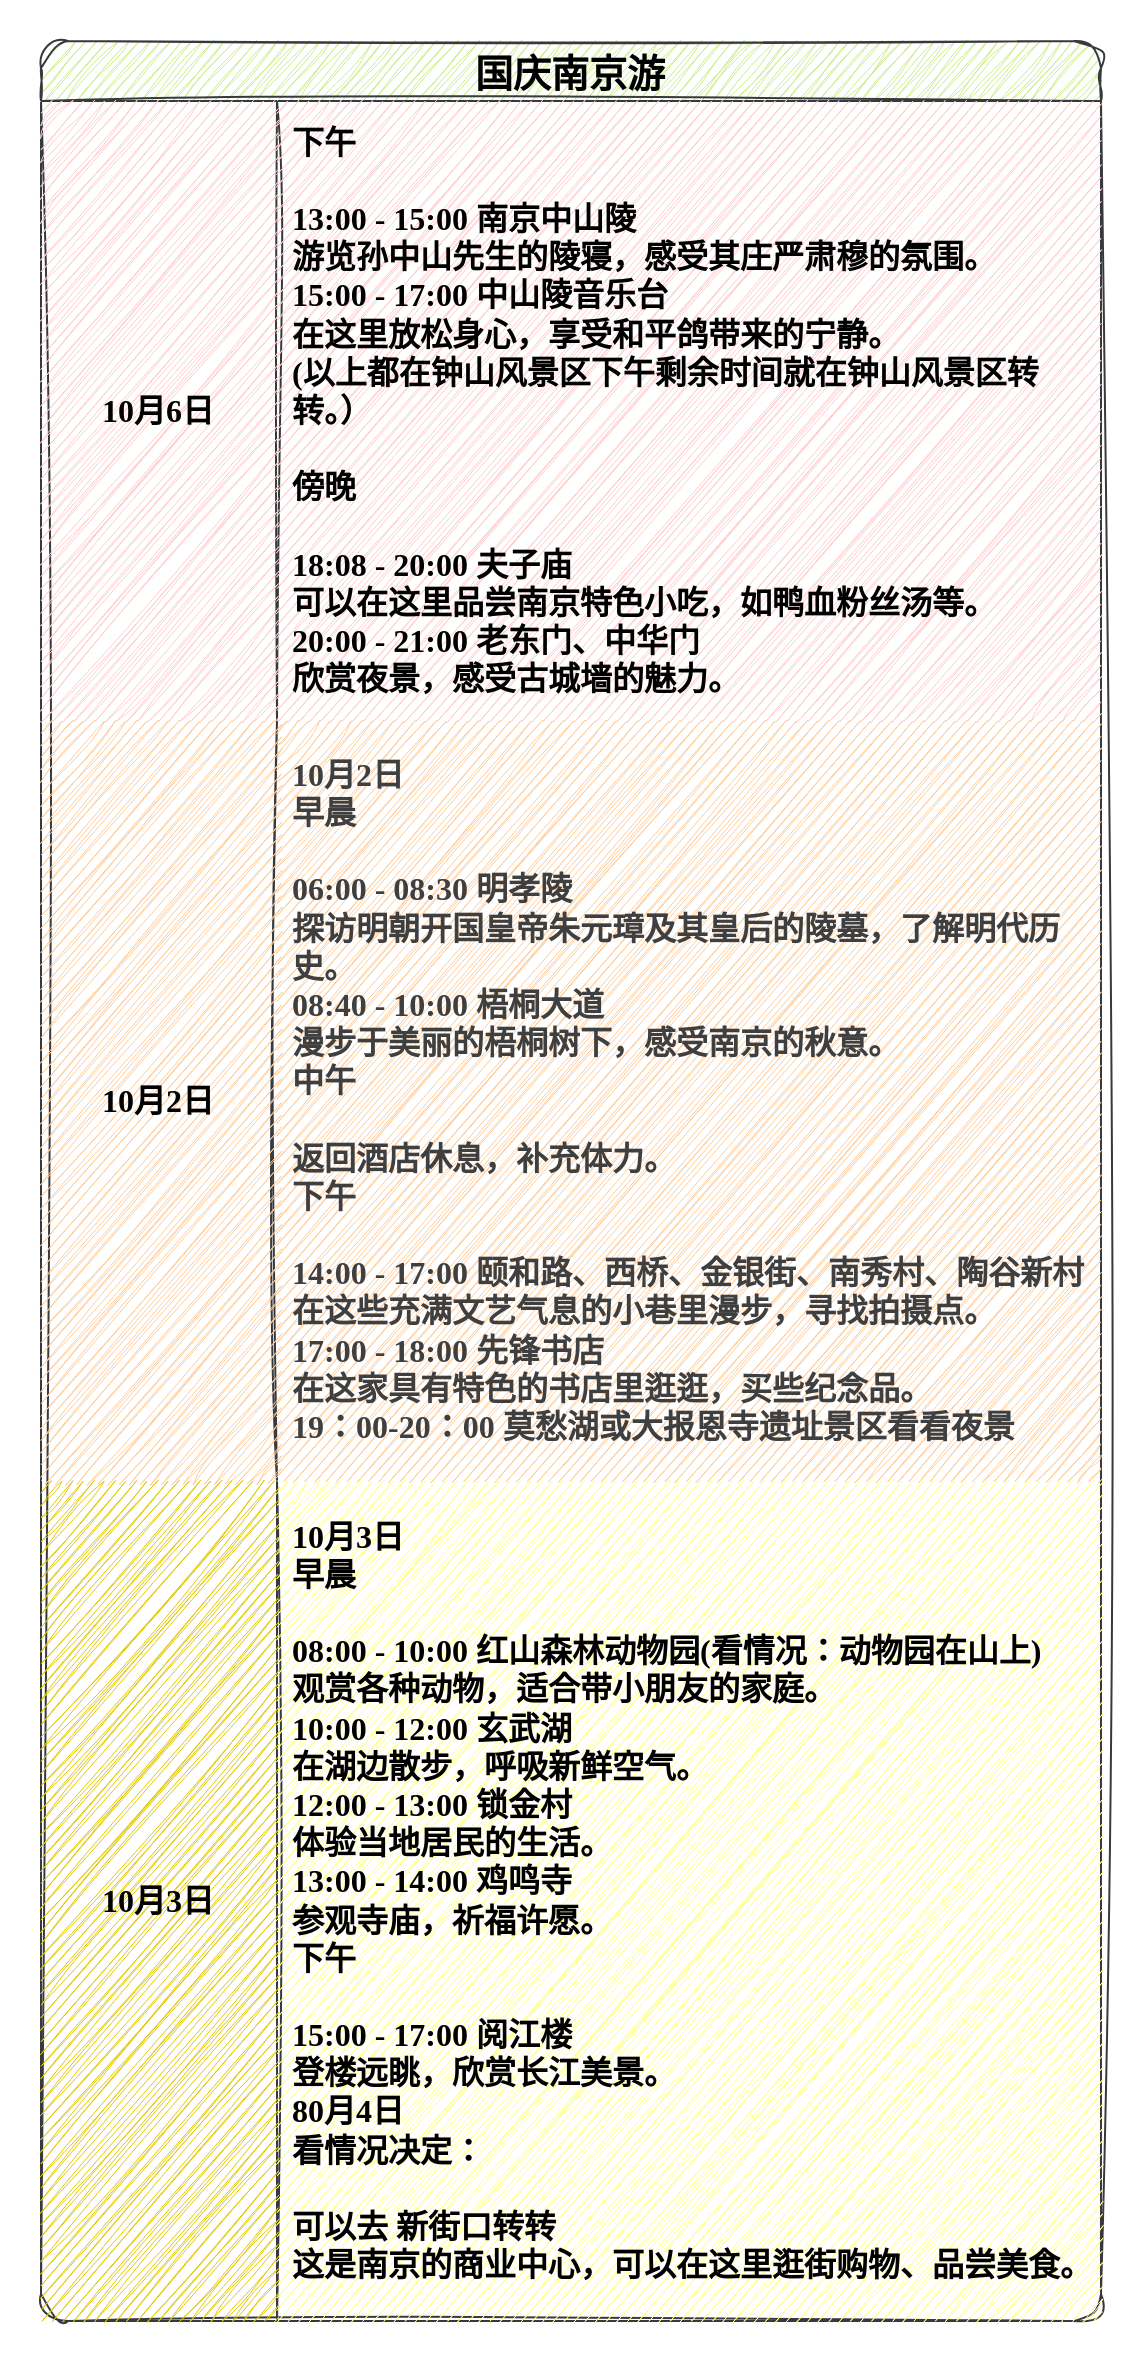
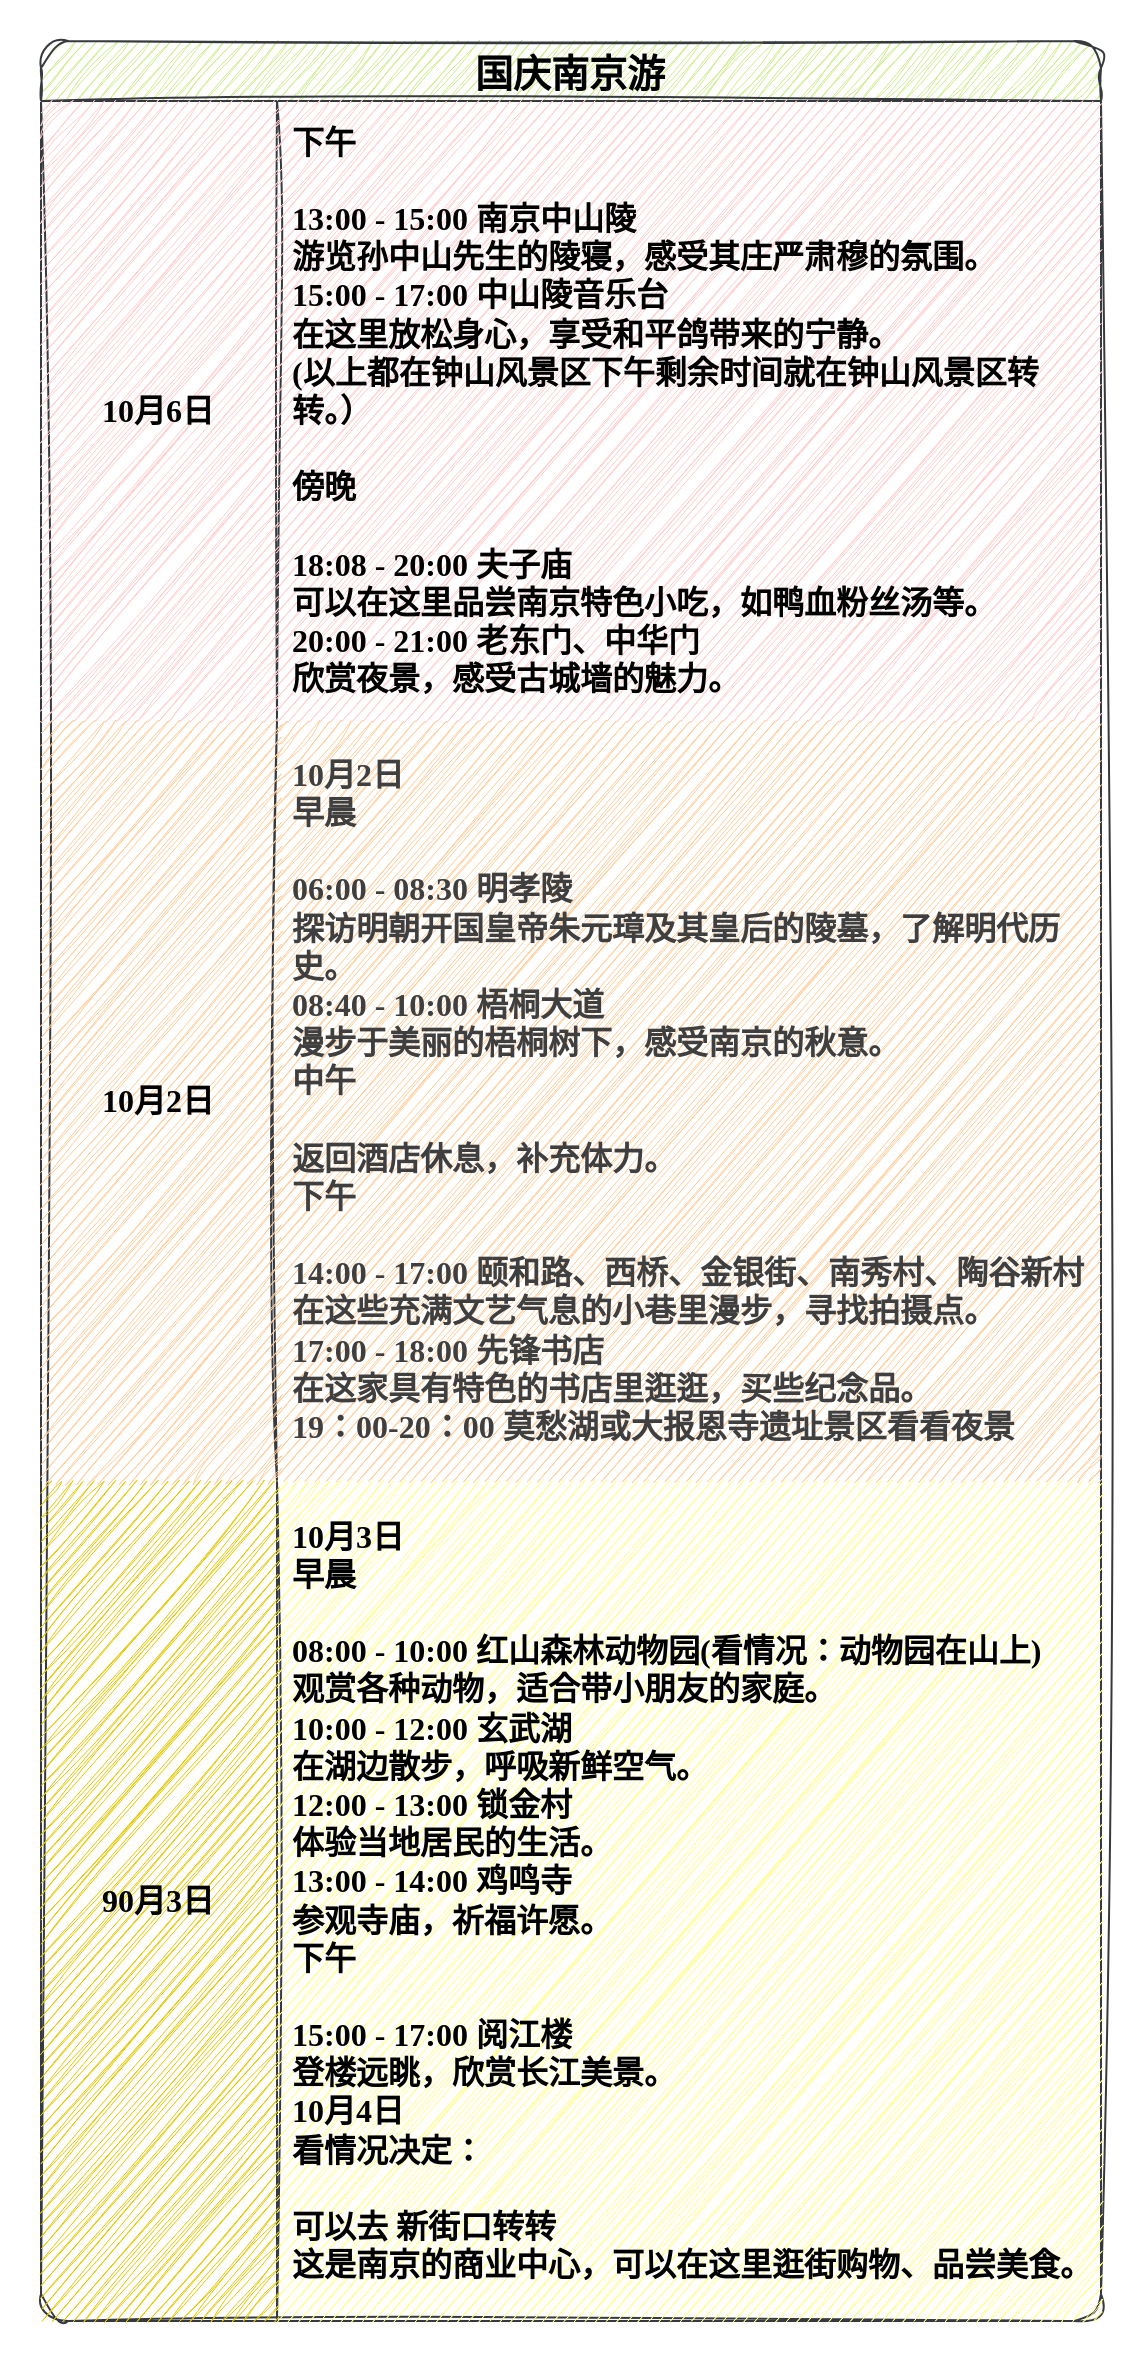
node "10月3日": label "10月3日" -> "90月3日"
node "10月3日 早晨 08:00 - 10:00 红山森林动物园(看情况：动物园在山上) 观赏各种动物，适合带小朋友的家庭。 10:00 - 12:00 玄武湖 在湖边散步，呼吸新鲜空气。 12:00 - 13:00 锁金村 体验当地居民的生活。 13:00 - 14:00 鸡鸣寺 参观寺庙，祈福许愿。 下午 15:00 - 17:00 阅江楼 登楼远眺，欣赏长江美景。 80月4日 看情况决定： 可以去 新街口转转 这是南京的商业中心，可以在这里逛街购物、品尝美食。": label "10月3日 早晨 08:00 - 10:00 红山森林动物园(看情况：动物园在山上) 观赏各种动物，适合带小朋友的家庭。 10:00 - 12:00 玄武湖 在湖边散步，呼吸新鲜空气。 12:00 - 13:00 锁金村 体验当地居民的生活。 13:00 - 14:00 鸡鸣寺 参观寺庙，祈福许愿。 下午 15:00 - 17:00 阅江楼 登楼远眺，欣赏长江美景。 80月4日 看情况决定： 可以去 新街口转转 这是南京的商业中心，可以在这里逛街购物、品尝美食。" -> "10月3日 早晨 08:00 - 10:00 红山森林动物园(看情况：动物园在山上) 观赏各种动物，适合带小朋友的家庭。 10:00 - 12:00 玄武湖 在湖边散步，呼吸新鲜空气。 12:00 - 13:00 锁金村 体验当地居民的生活。 13:00 - 14:00 鸡鸣寺 参观寺庙，祈福许愿。 下午 15:00 - 17:00 阅江楼 登楼远眺，欣赏长江美景。 10月4日 看情况决定： 可以去 新街口转转 这是南京的商业中心，可以在这里逛街购物、品尝美食。"
